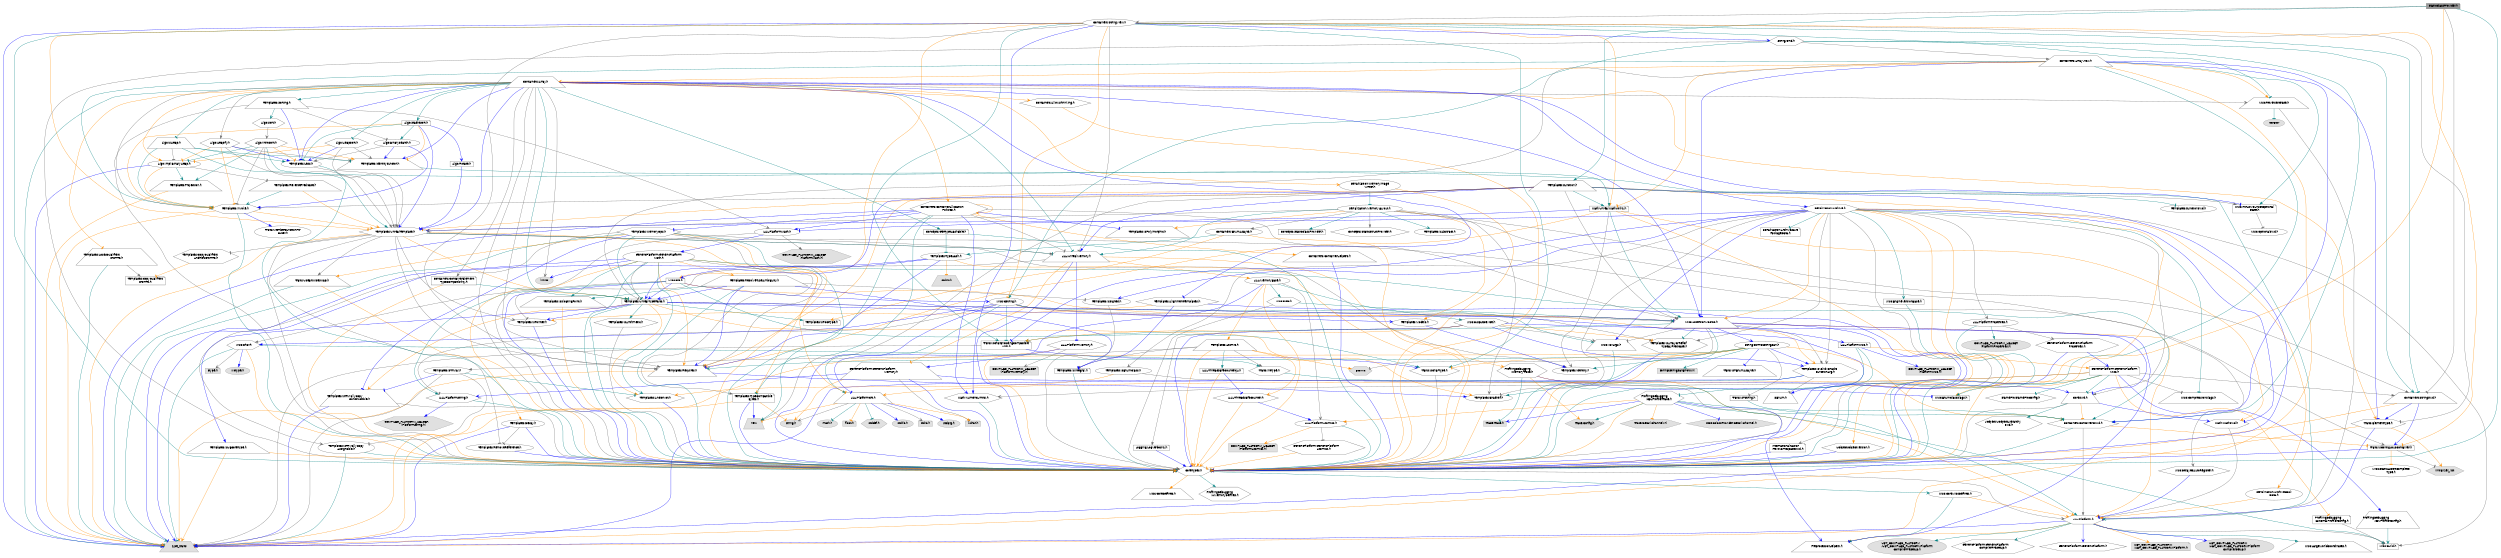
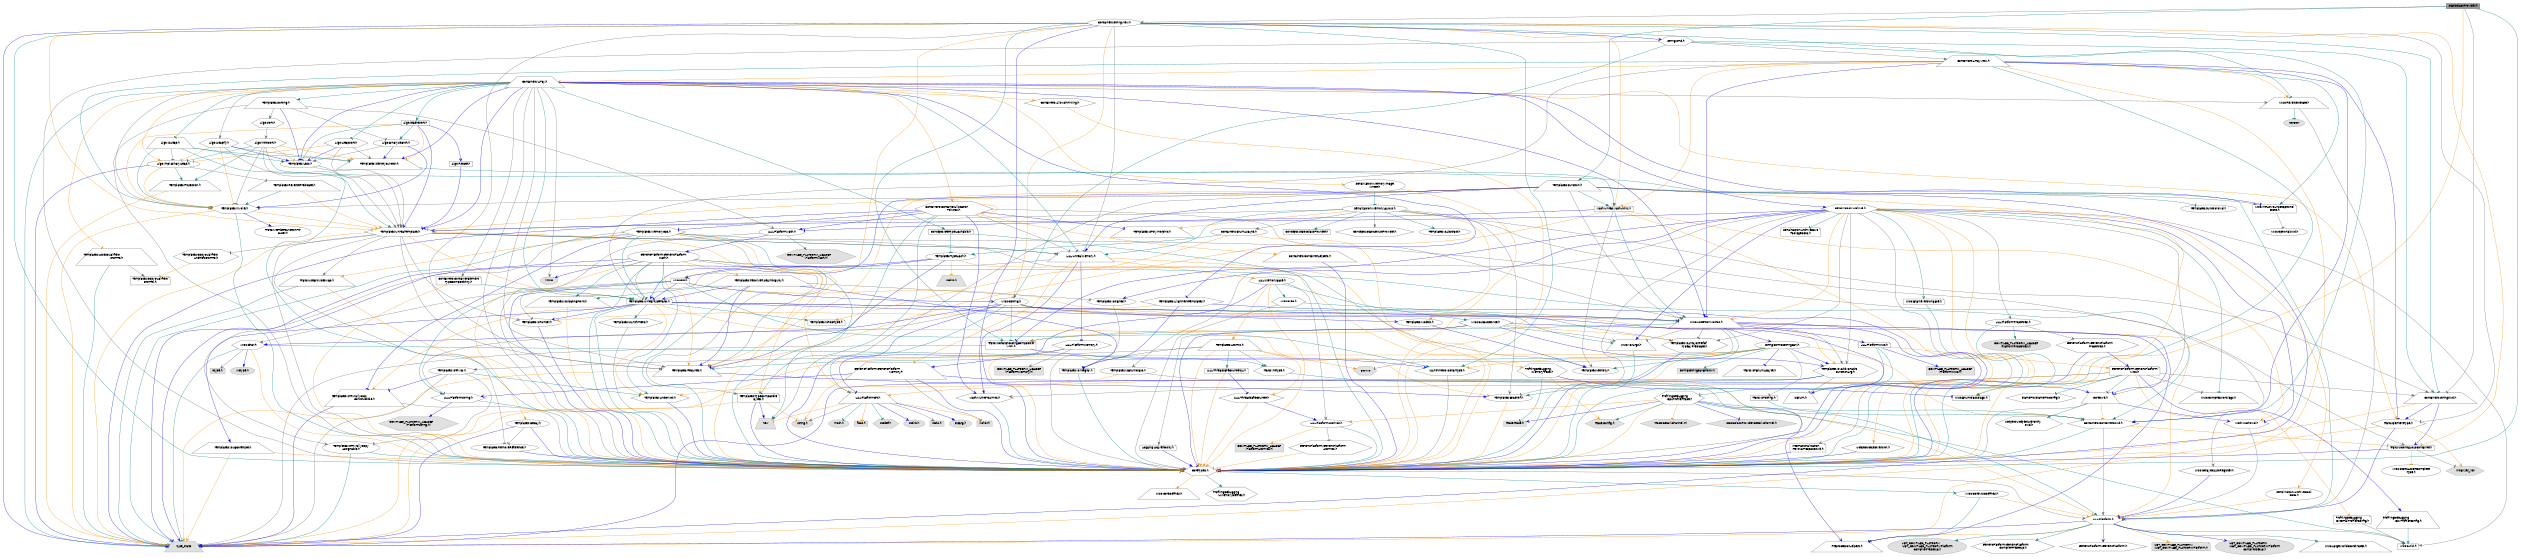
edge "Misc/Crc.h" -> "Templates/UnrealTypeTraits.h": arrowhead vee -> tee
node "Traits/IsCharType.h": label "Traits/IsCharType.h" -> "IsArithmetic/IsCharType.h"
